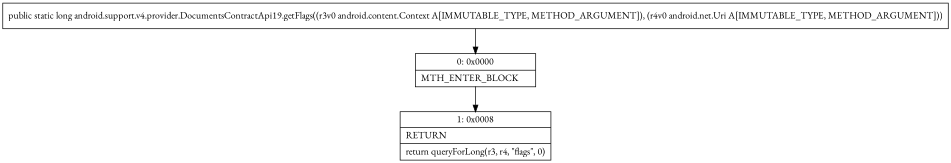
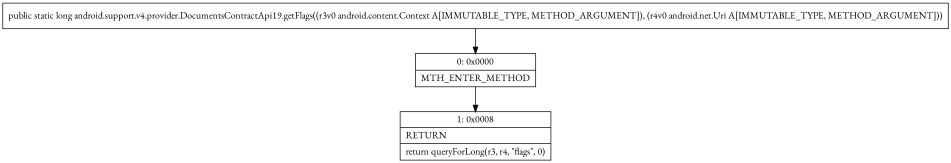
node "0: 0x0000": text "MTH_ENTER_BLOCK" -> "MTH_ENTER_METHOD"
